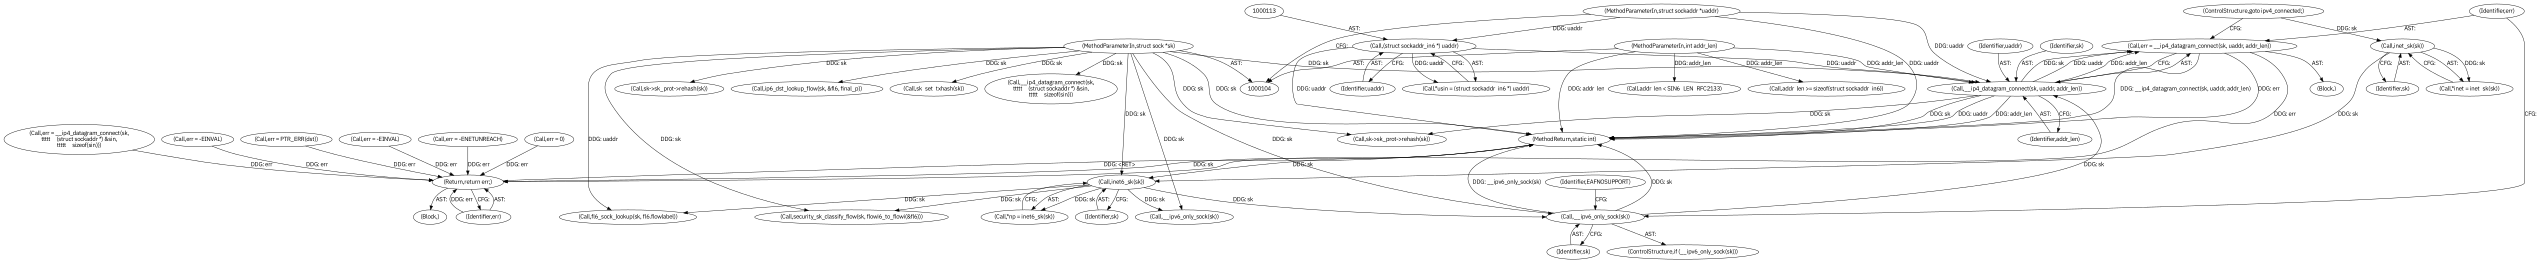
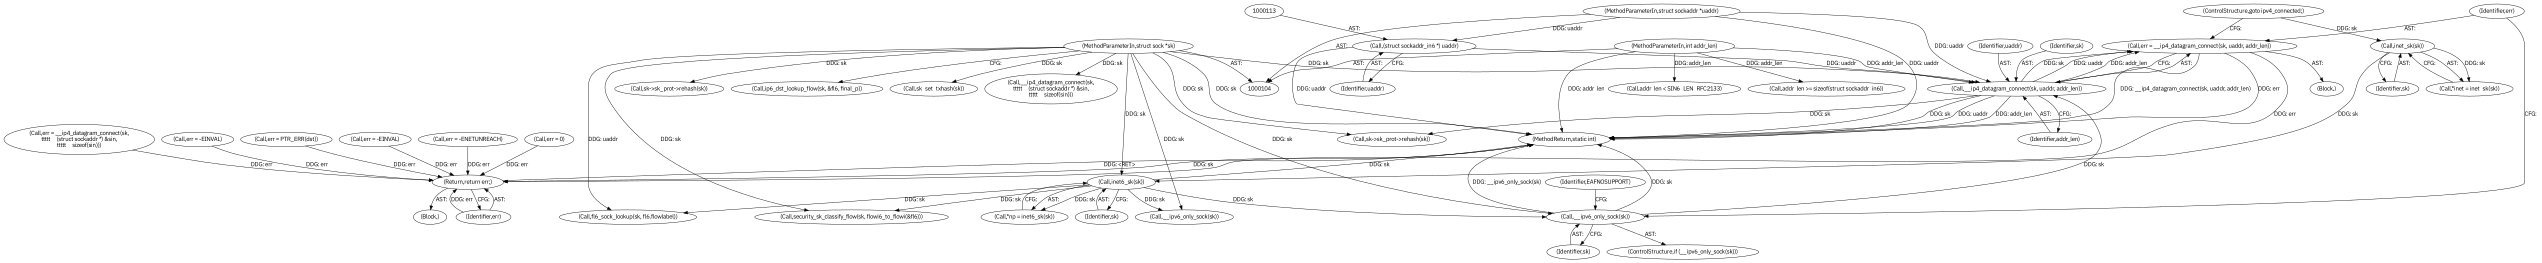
edge "(MethodParameterIn,struct sockaddr *uaddr)" -> "1000104": label "CFG: " -> "AST: "
edge "(MethodParameterIn,struct sock *sk)" -> "(Call,ip6_dst_lookup_flow(sk, &fl6, final_p))": label "DDG: sk" -> "CFG: "
node "(Call,*usin = (struct sockaddr_in6 *) uaddr)": removed
edge "(MethodReturn,static int)" -> "(Call,inet6_sk(sk))": reversed
